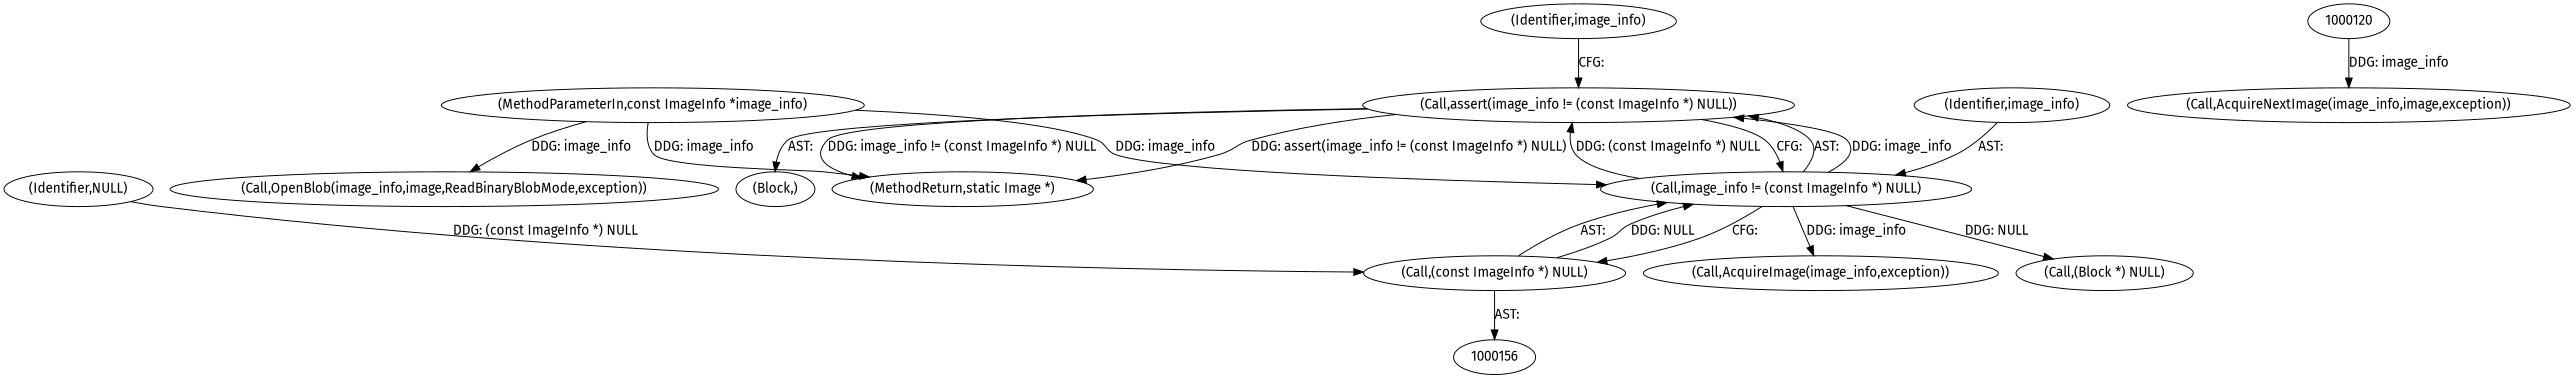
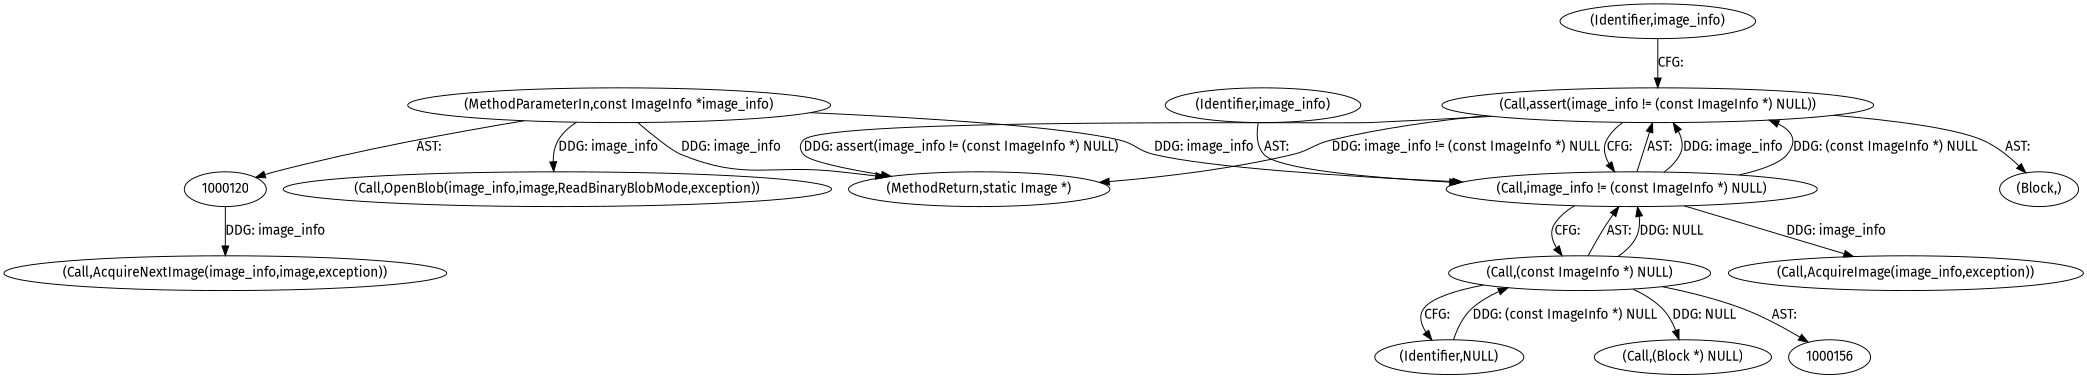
edge "(MethodParameterIn,const ImageInfo *image_info)" -> "1000120": added, label "AST:"
edge "(Call,image_info != (const ImageInfo *) NULL)" -> "(Call,(Block *) NULL)": now "(Call,(const ImageInfo *) NULL)" -> "(Call,(Block *) NULL)"
edge "(Call,(const ImageInfo *) NULL)" -> "(Identifier,NULL)": added, label "CFG:"
